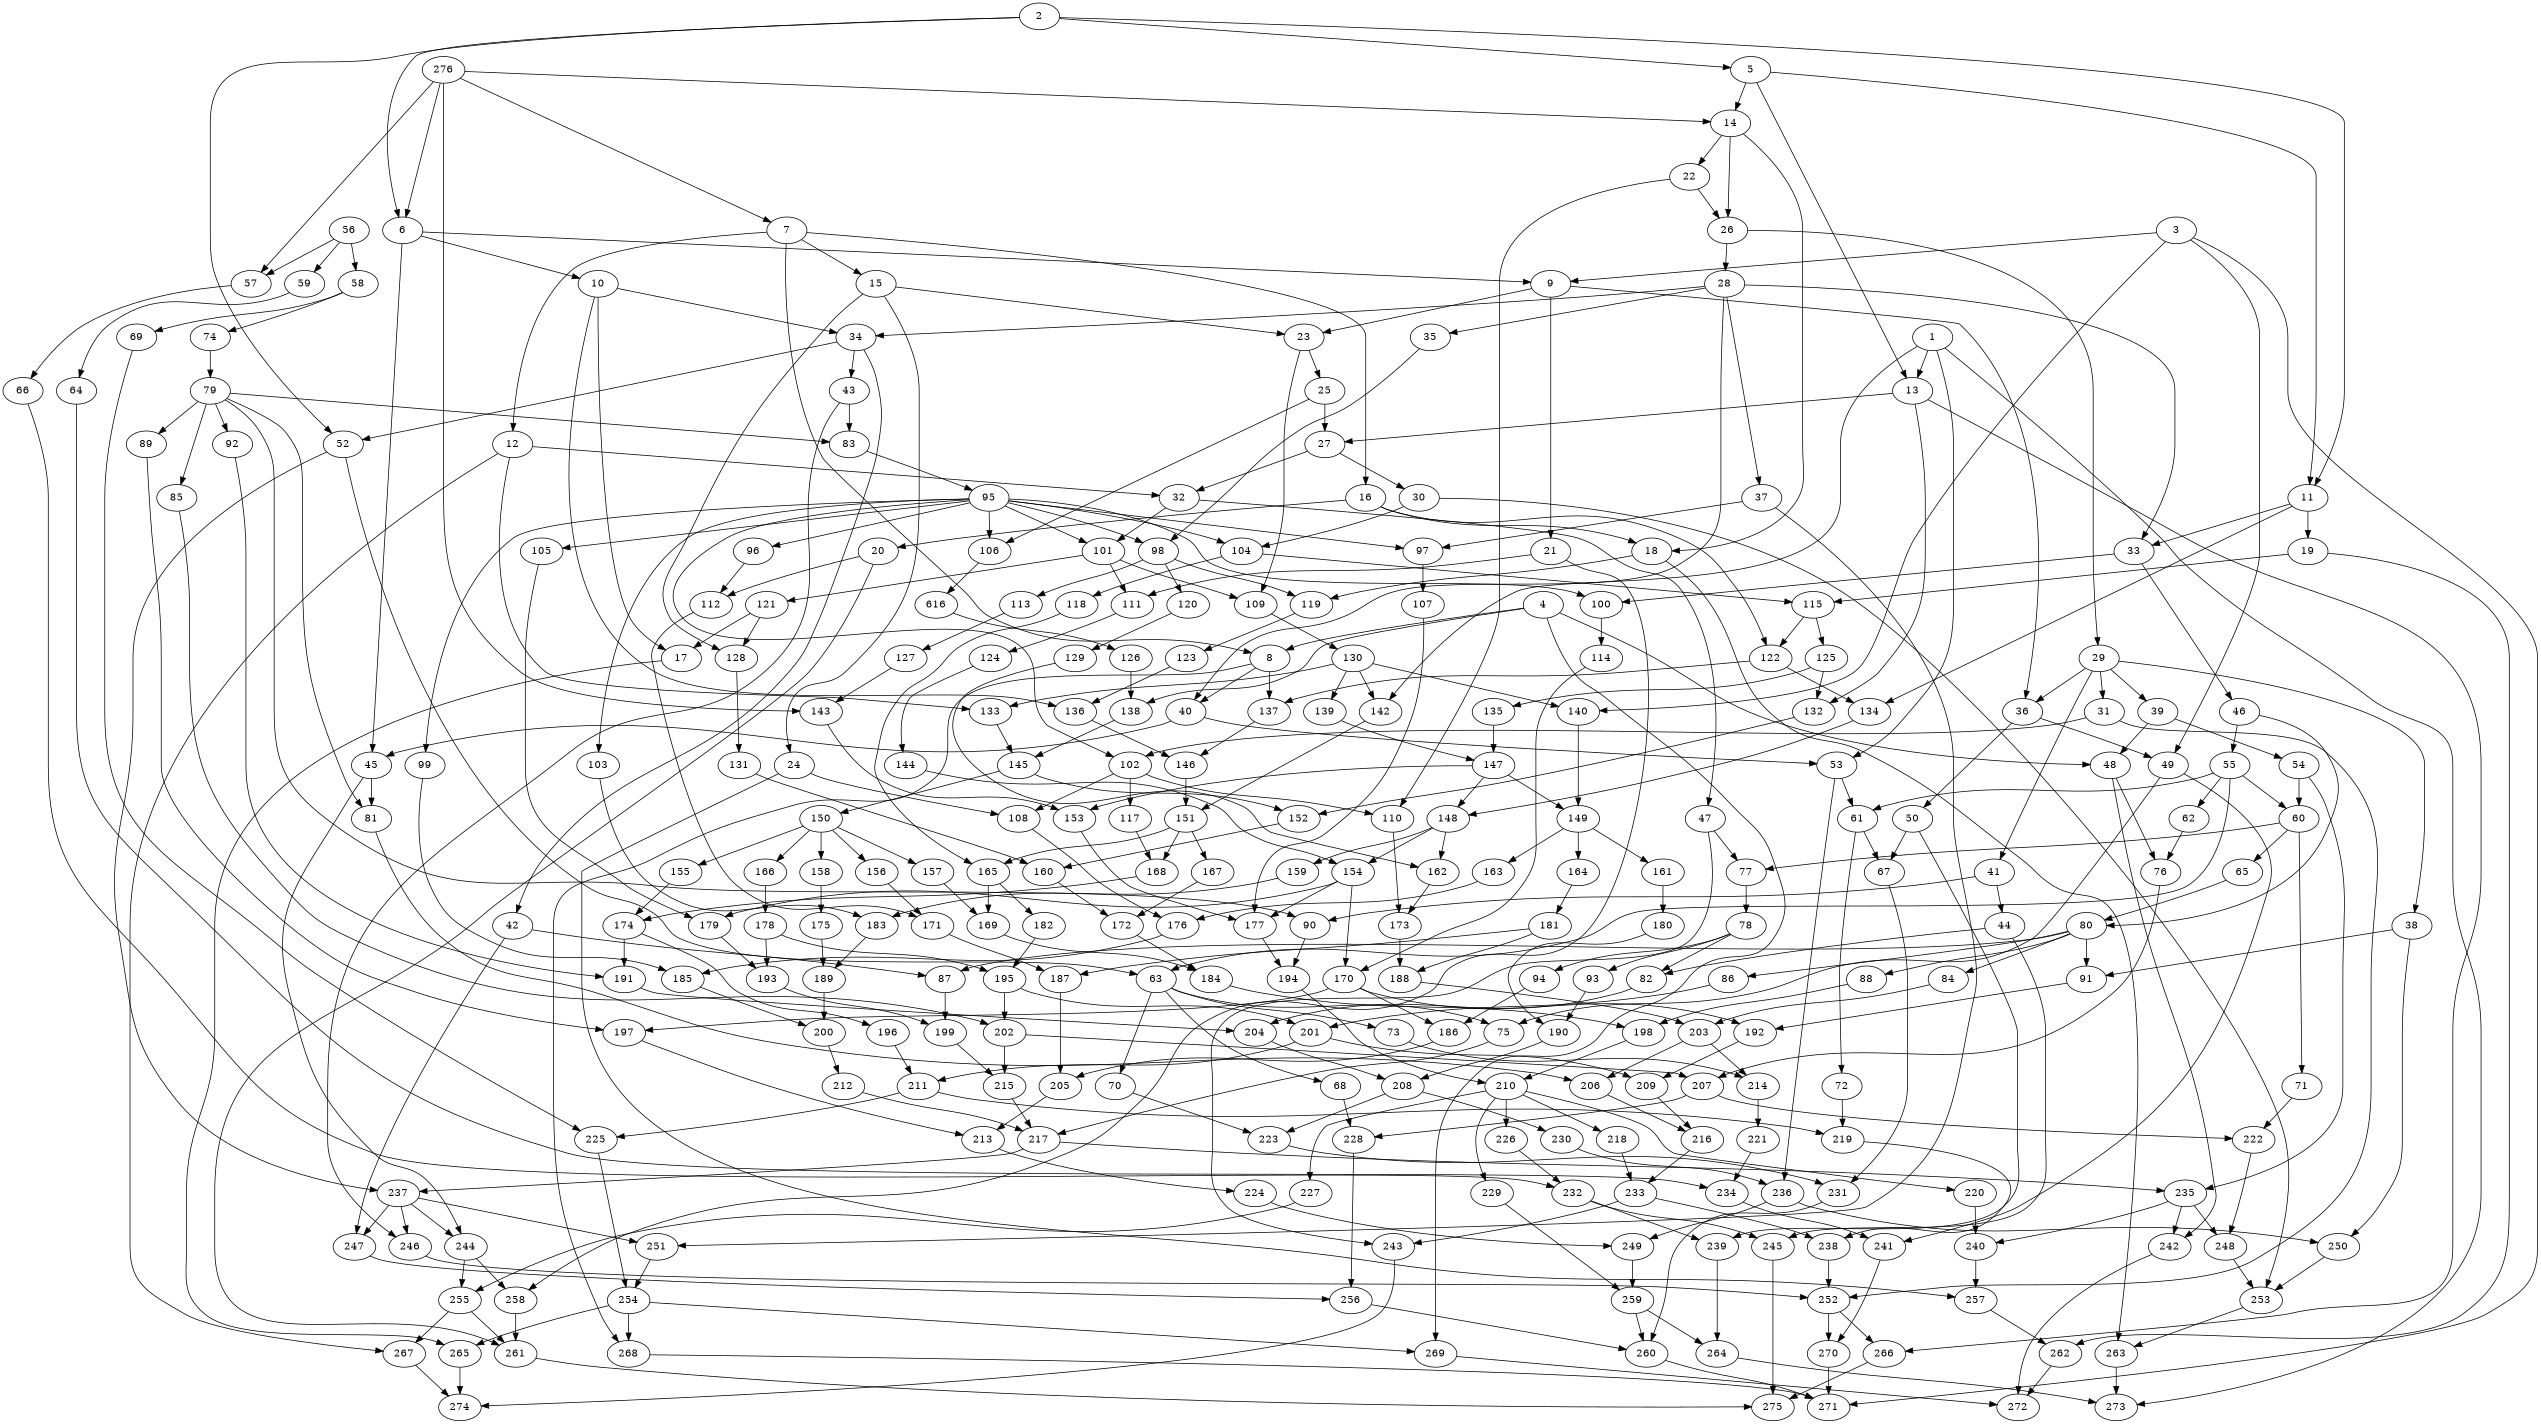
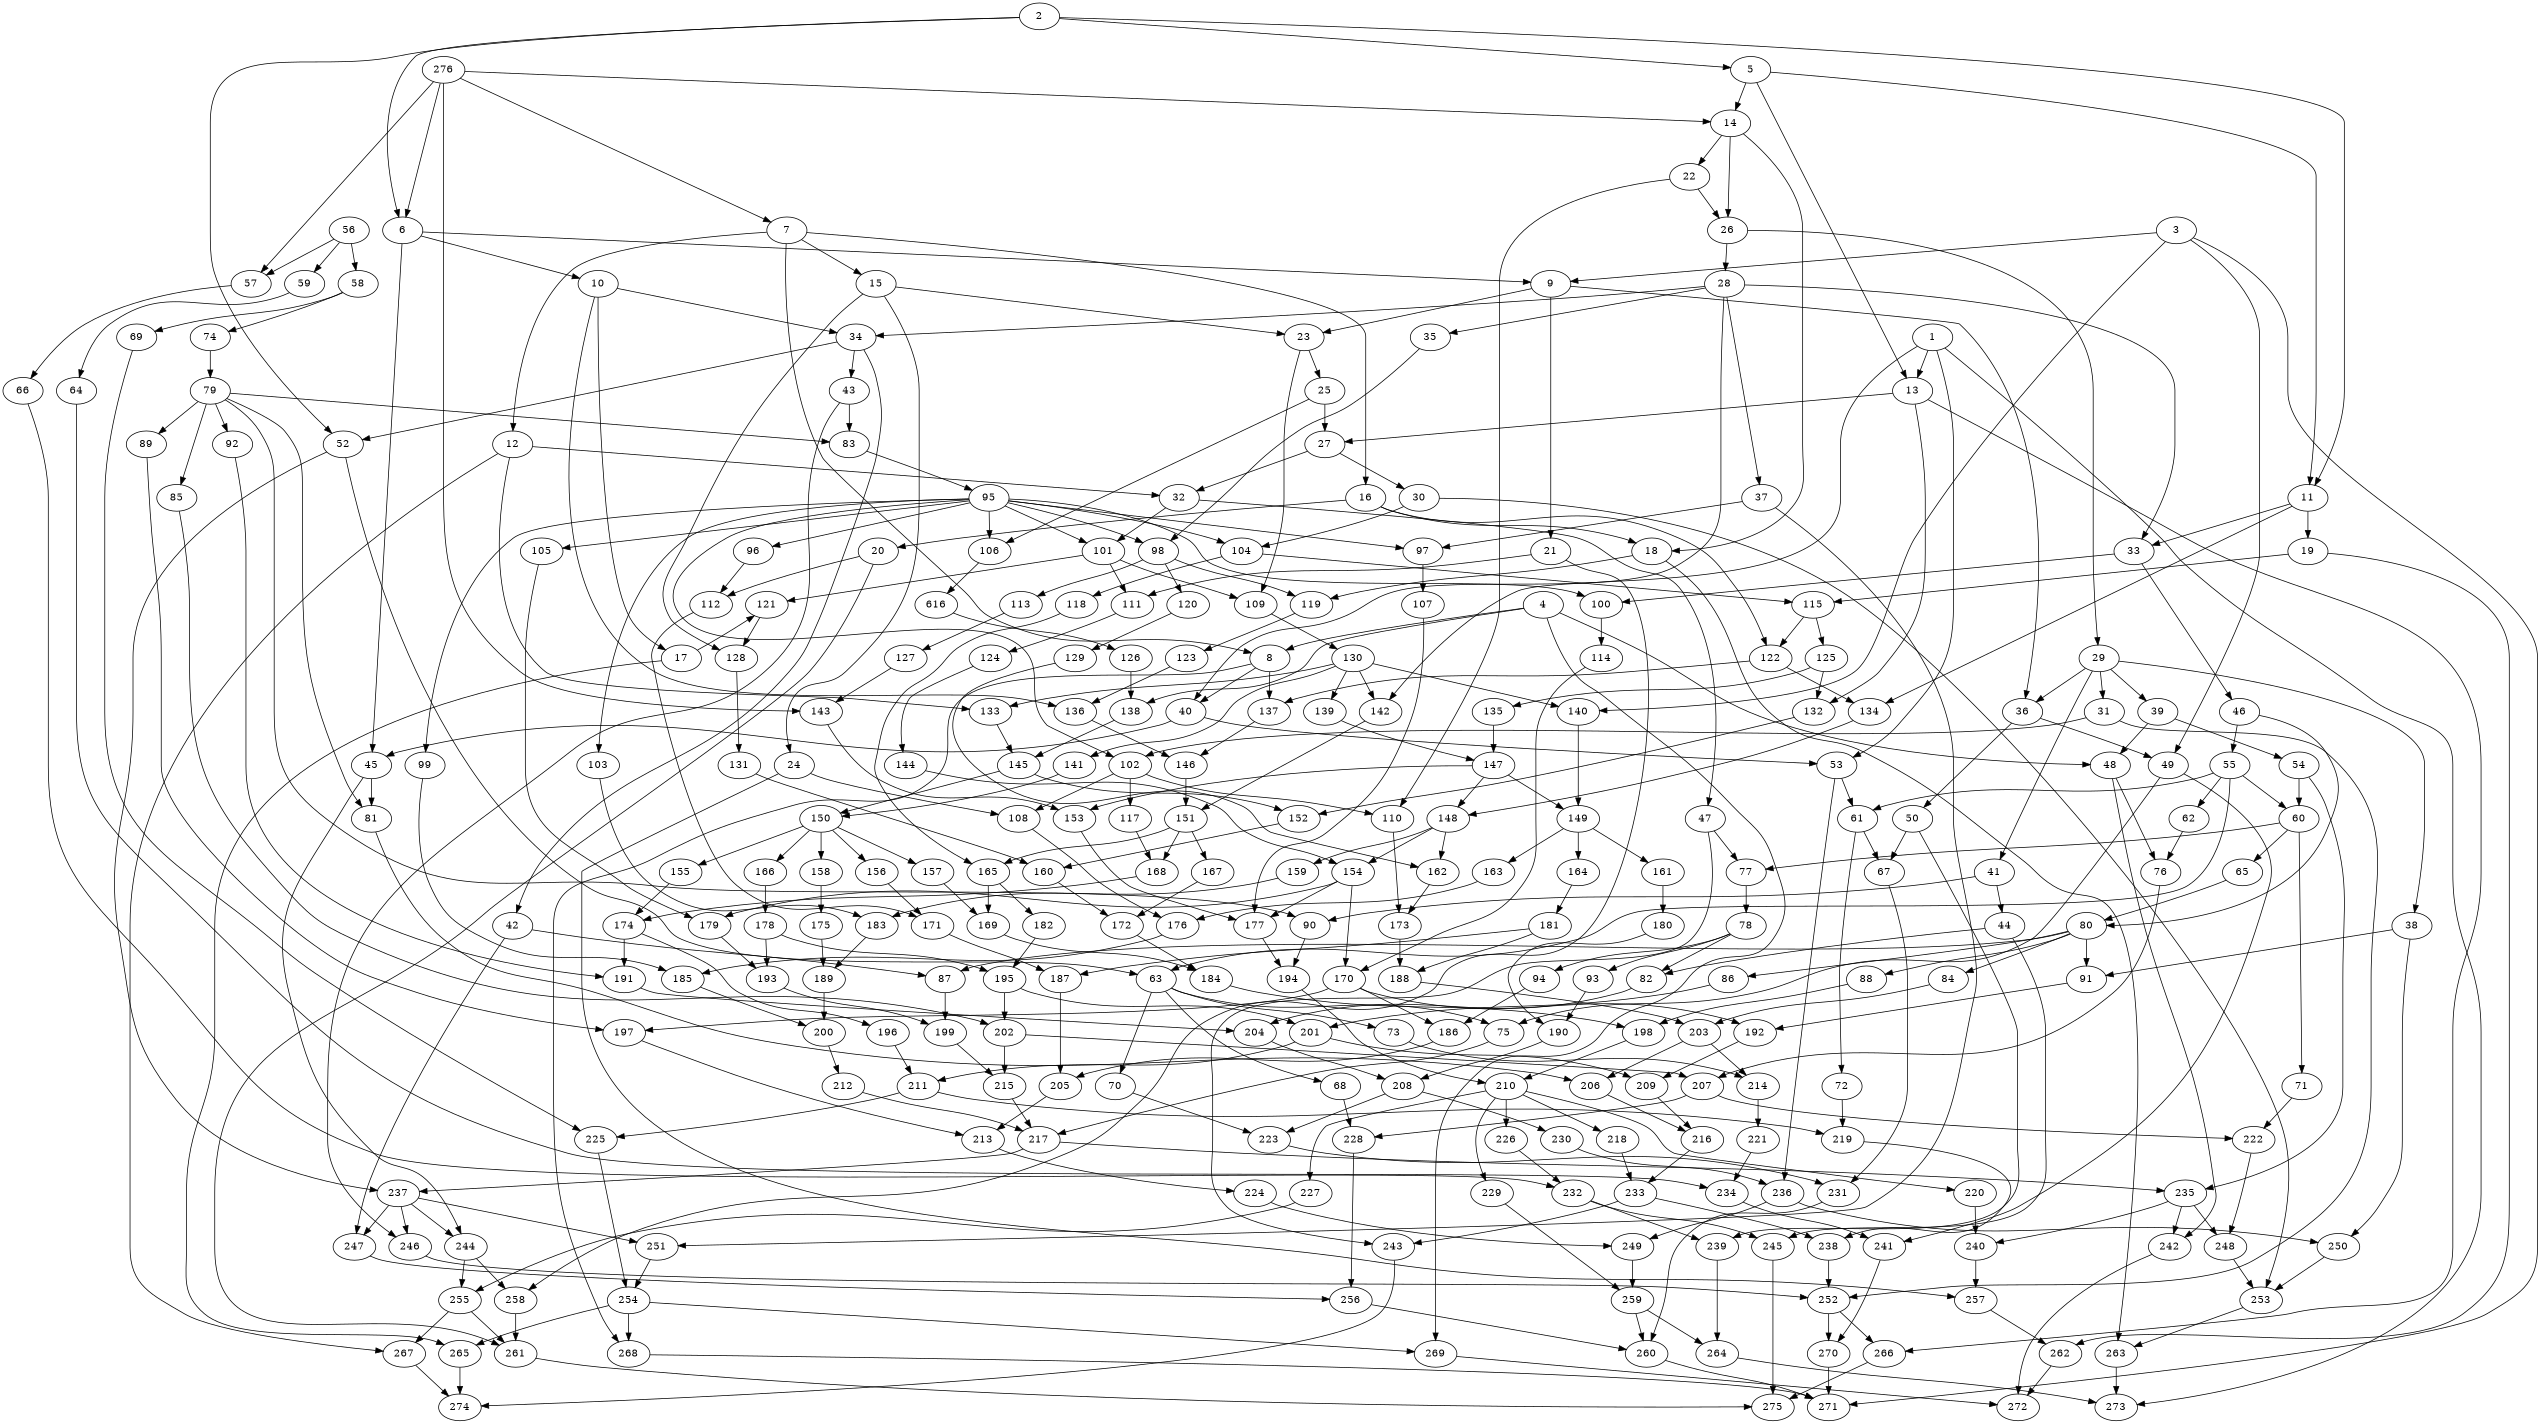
edge "121" -> "17": reversed
node "141": added
